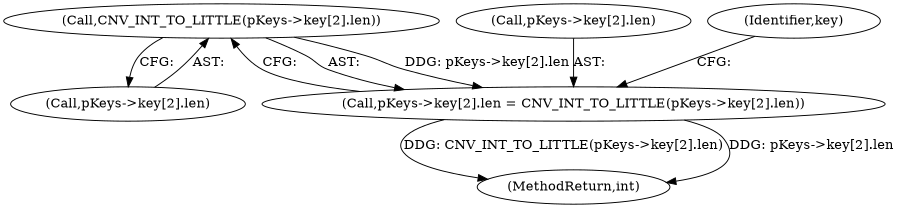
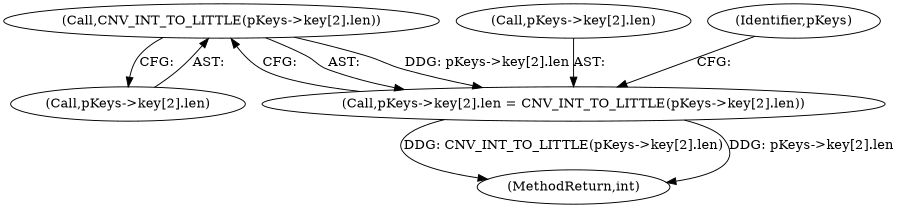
node "(Identifier,key)": label "(Identifier,key)" -> "(Identifier,pKeys)"
